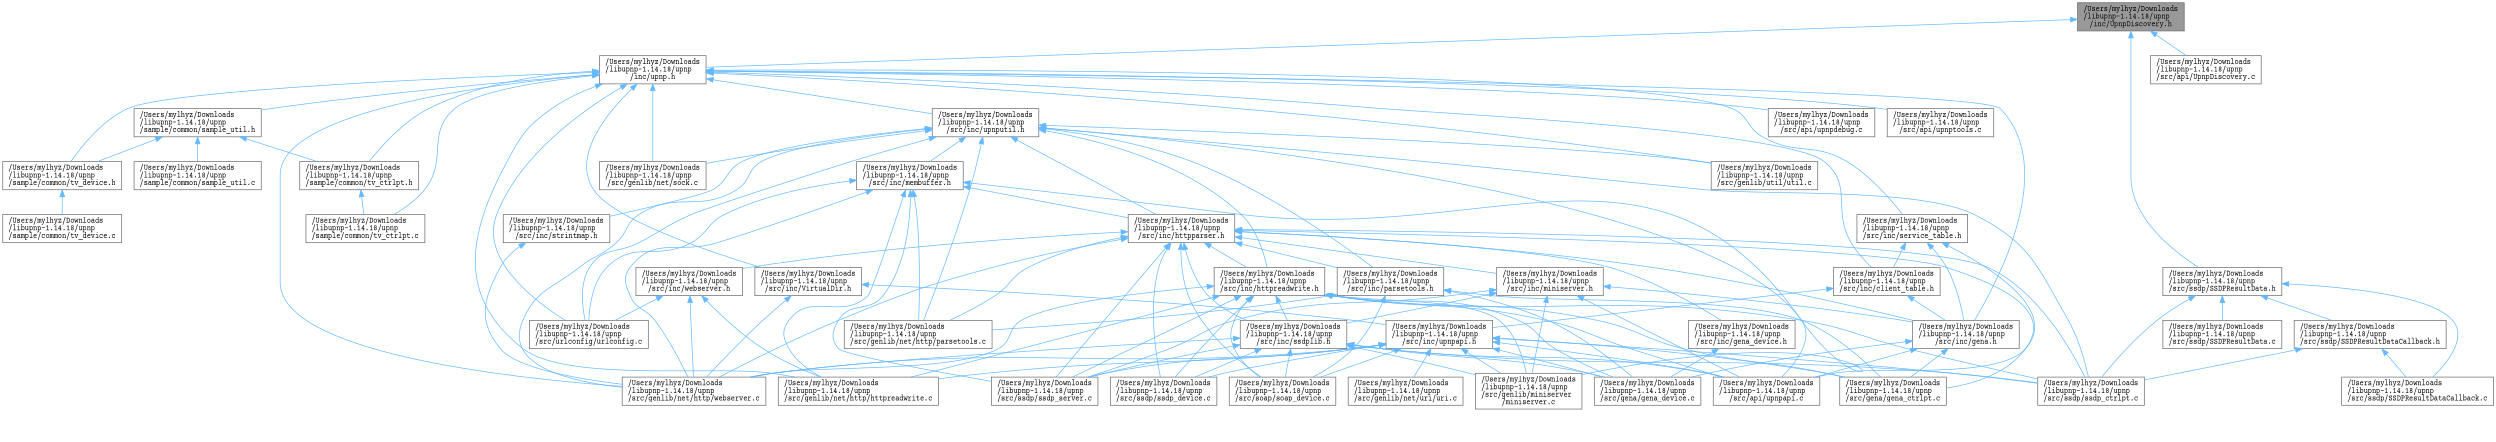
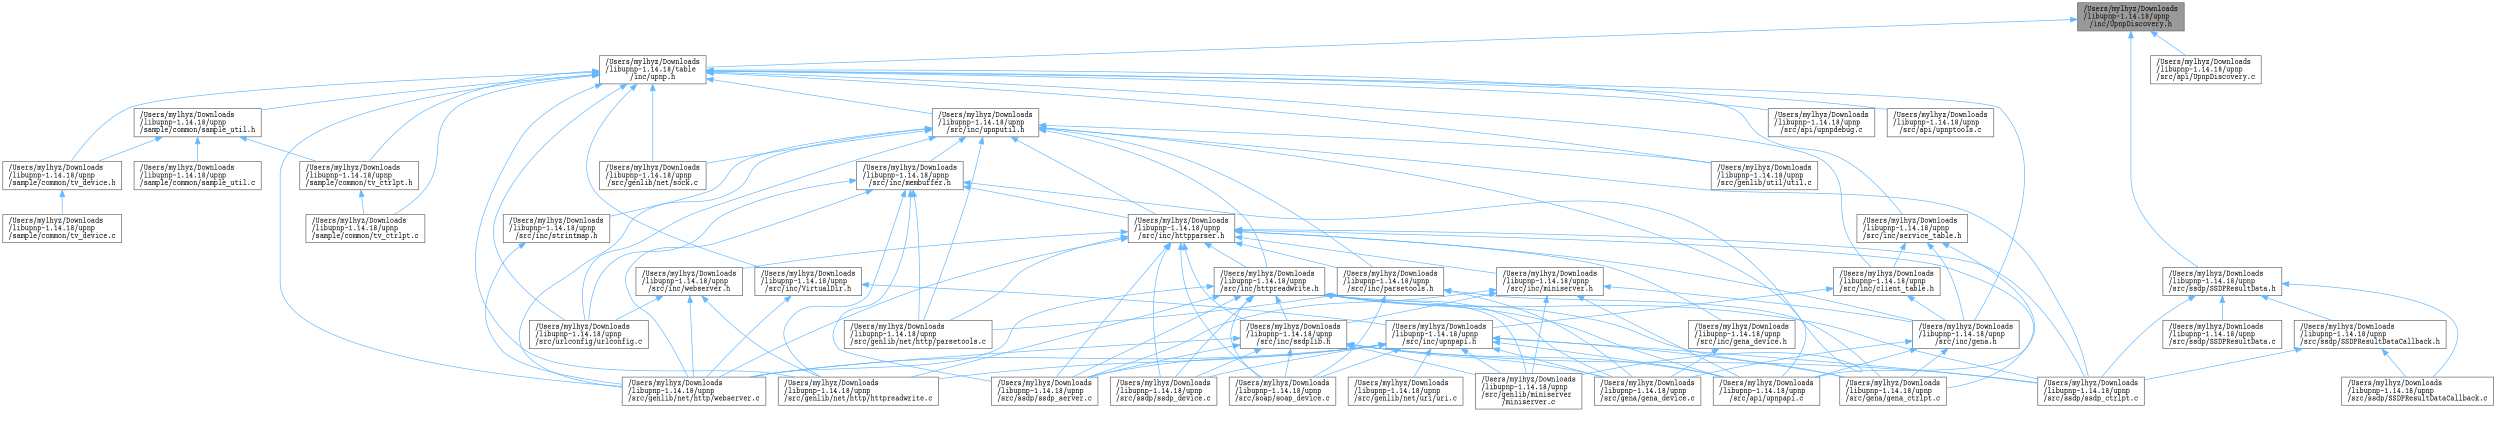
node "/Users/mylhyz/Downloads /libupnp-1.14.18/upnp /inc/upnp.h": label "/Users/mylhyz/Downloads /libupnp-1.14.18/upnp /inc/upnp.h" -> "/Users/mylhyz/Downloads /libupnp-1.14.18/table /inc/upnp.h"
